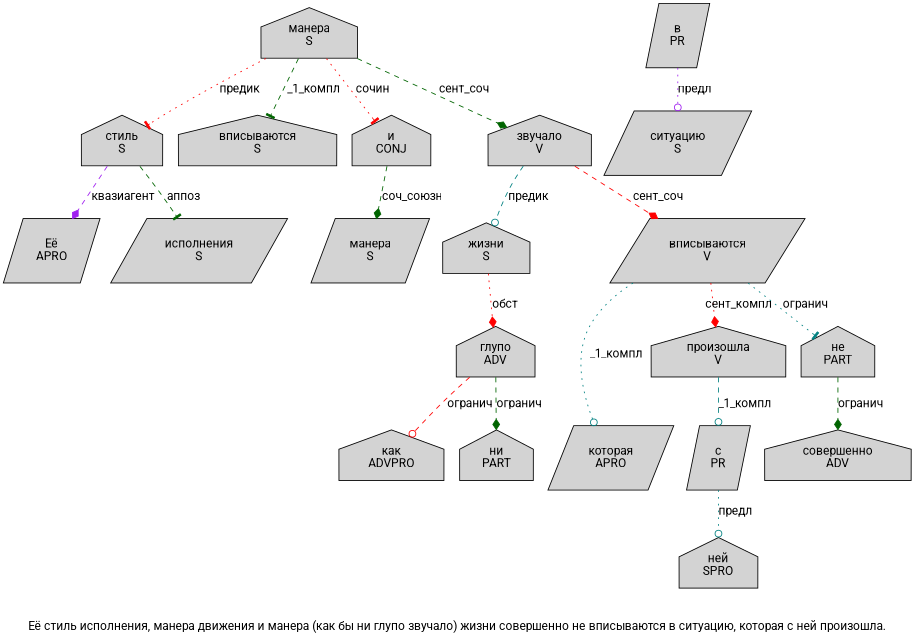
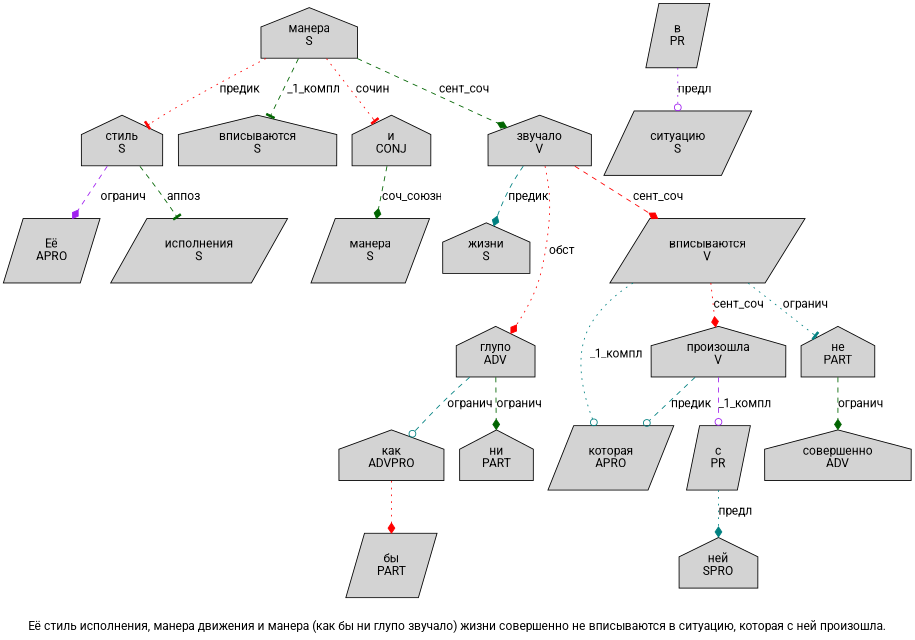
edge "звучало V" -> "жизни S": arrowhead odot -> diamond
edge "стиль S" -> "Её APRO": label "квазиагент" -> "огранич"
edge "жизни S" -> "глупо ADV": now "звучало V" -> "глупо ADV"
edge "вписываются V" -> "произошла V": label "сент_компл" -> "сент_соч"
edge "произошла V" -> "с PR": color teal -> purple
edge "произошла V" -> "которая APRO": added, label "предик"
edge "глупо ADV" -> "как ADVPRO": color red -> teal
edge "с PR" -> "ней SPRO": arrowhead odot -> diamond
node "бы PART": added
